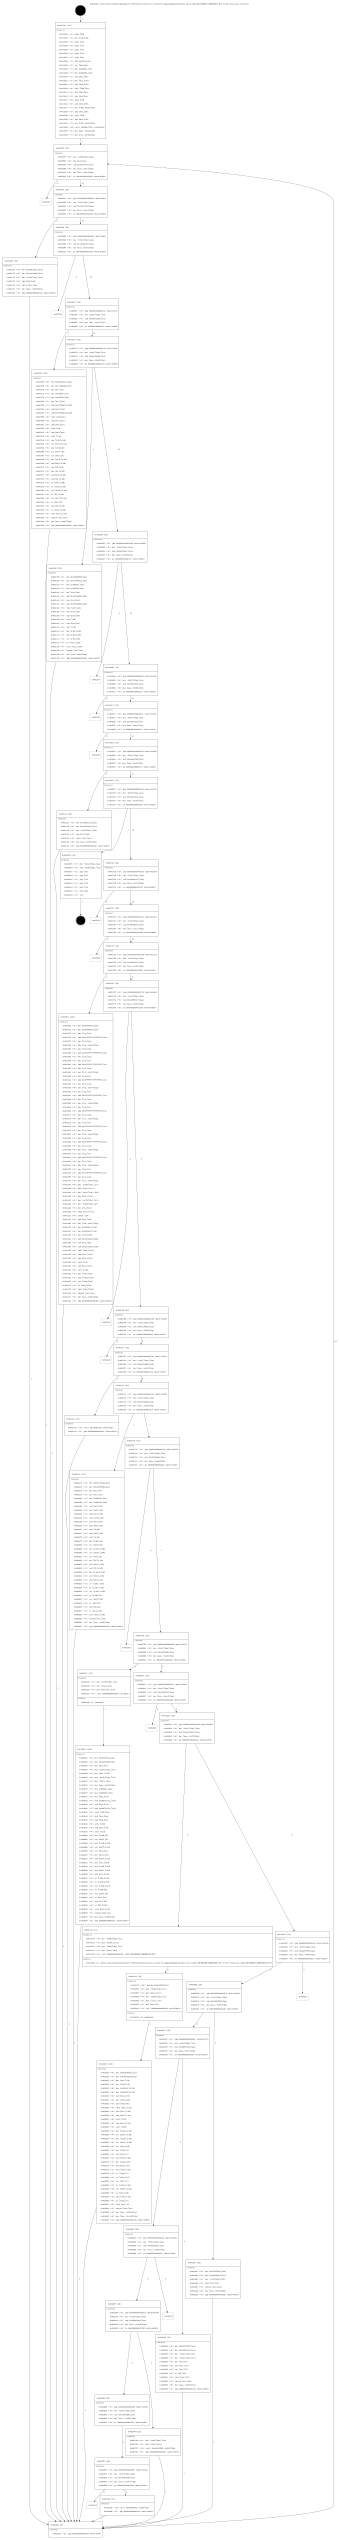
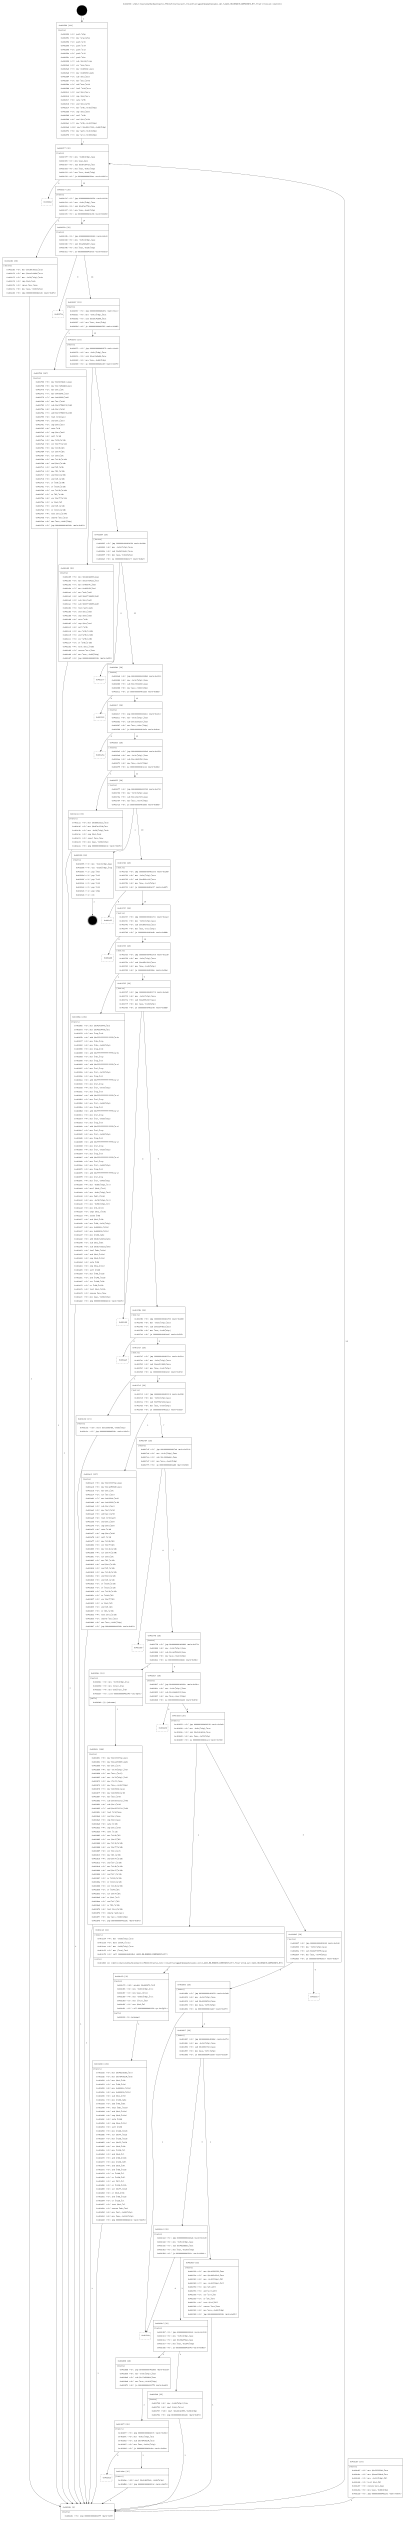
edge "0x40186b [28]" -> "0x401a87 [30]": now "0x40186b [28]" -> "0x40211c"
